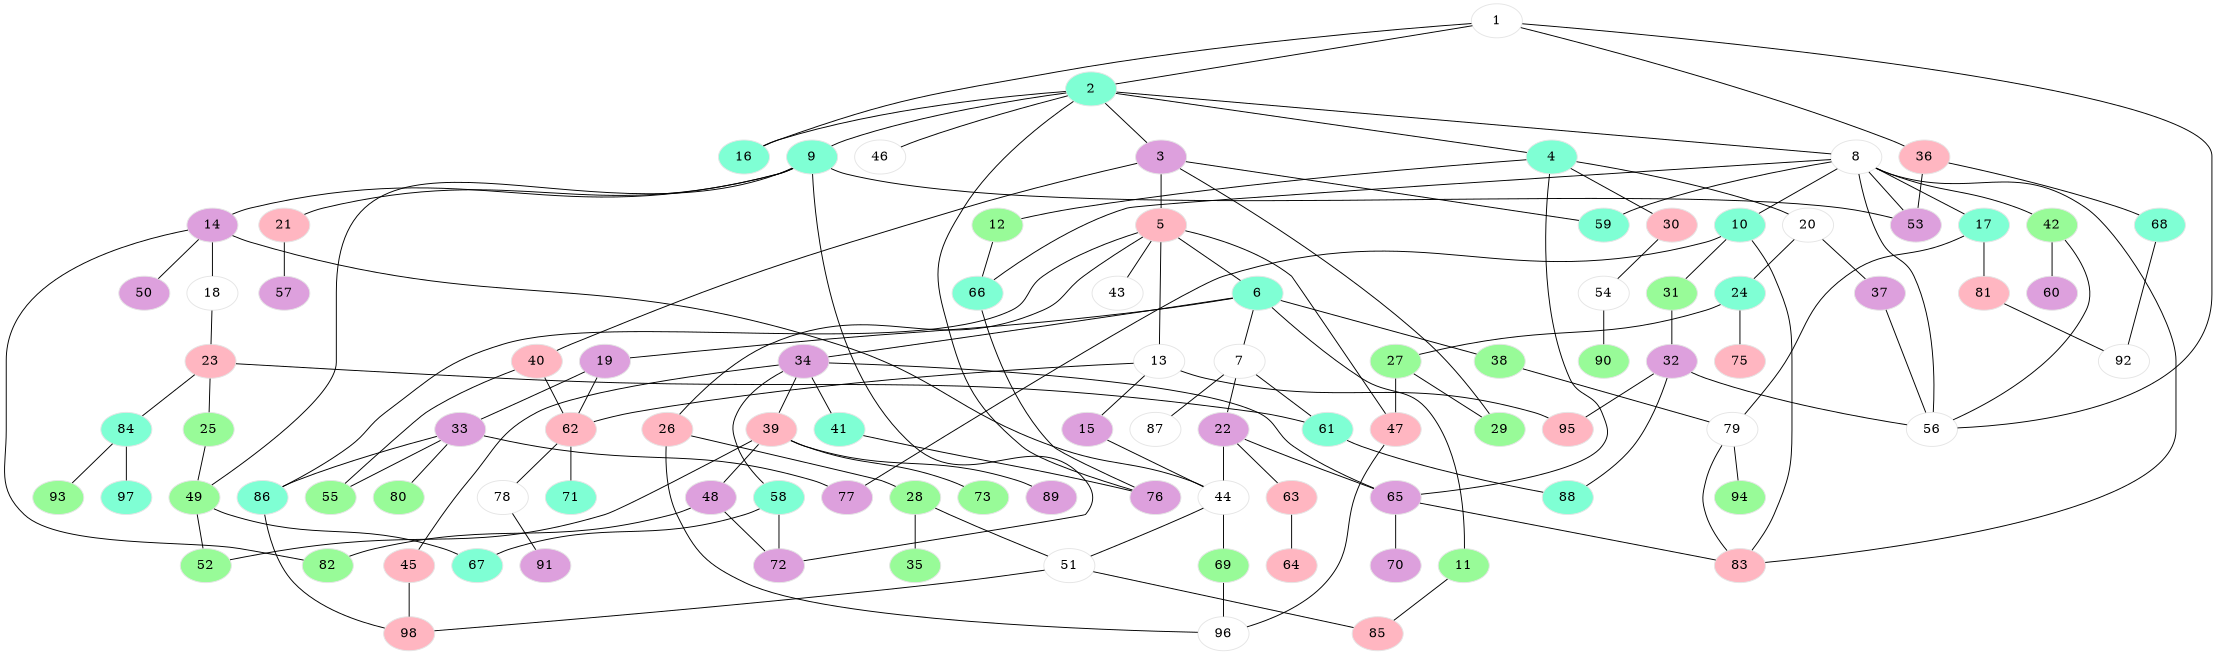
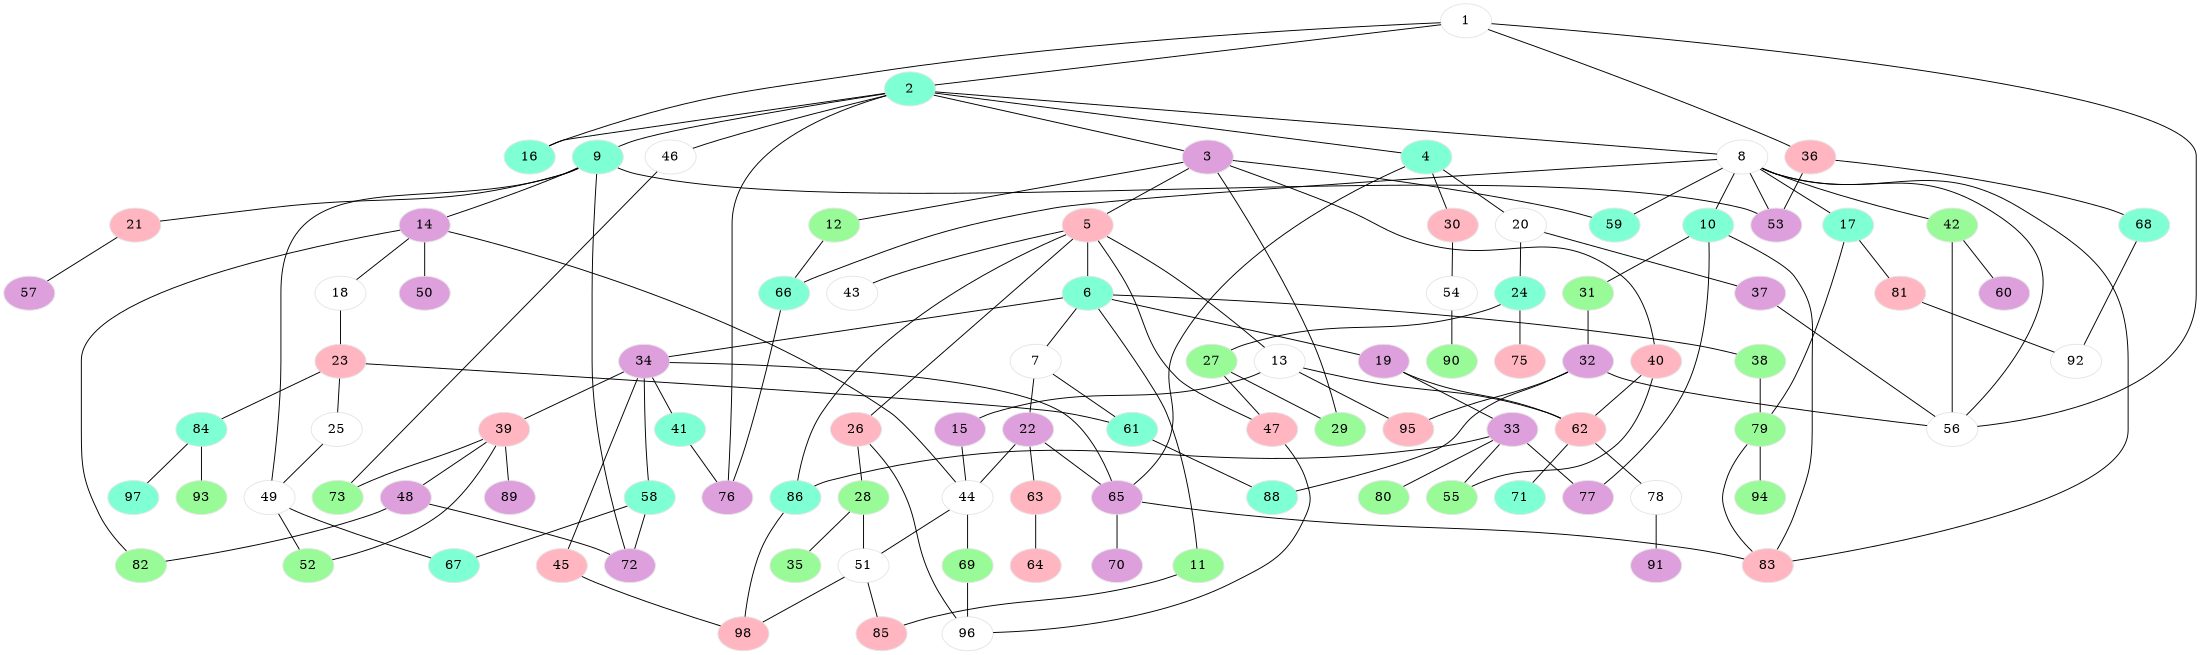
edge "4" -- "12": now "3" -- "12"
edge "46" -- "73": added
node "25": fillcolor palegreen -> white
node "87": removed
node "79": fillcolor white -> palegreen
node "49": fillcolor palegreen -> white
